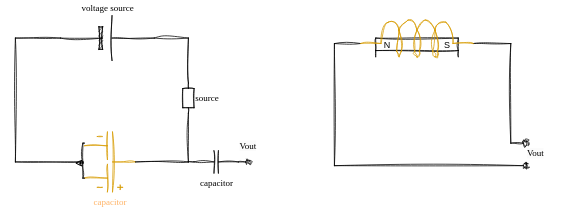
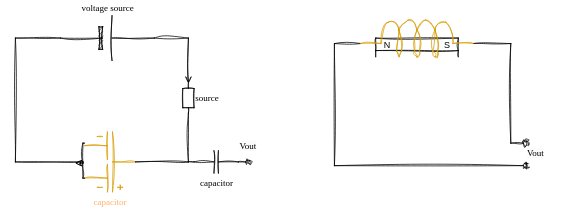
edge "voltage source" -- "source": arrowhead none -> open
